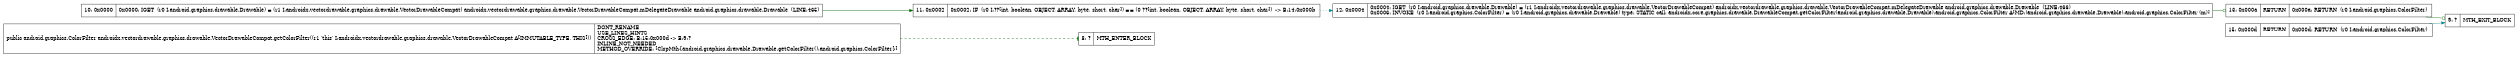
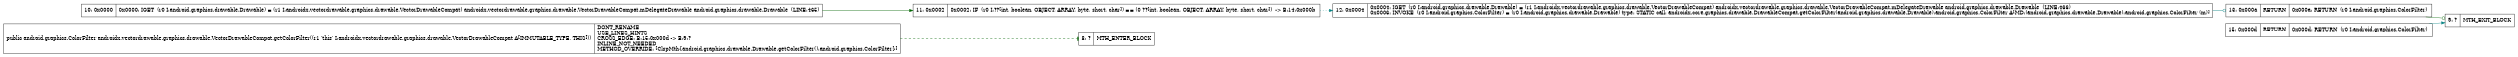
edge "12: 0x0004" -> "13: 0x000a": color darkgreen -> teal
